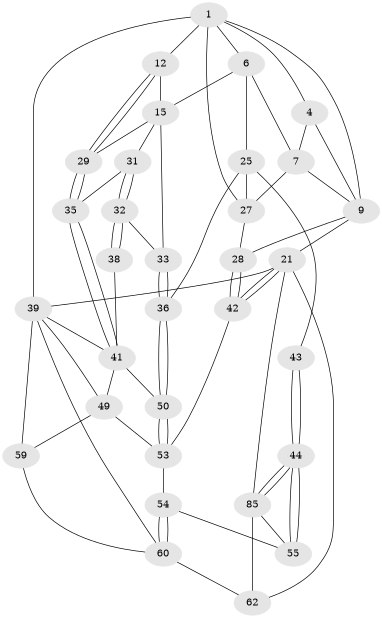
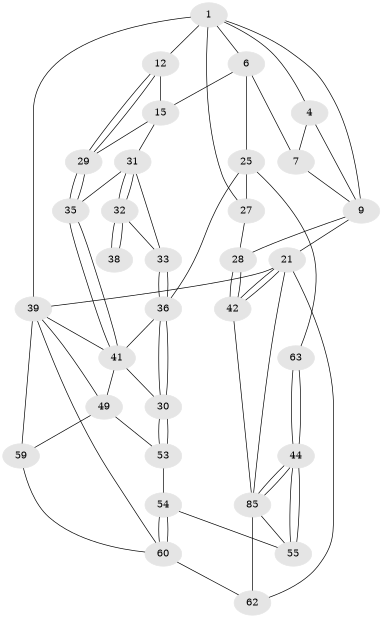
edge "15" -- "33": now "31" -- "33"
edge "7" -- "27": removed
edge "38" -- "41": now "36" -- "41"
node "43": label "43" -> "63"
edge "42" -- "53": now "42" -- "85"
node "50": label "50" -> "30"
